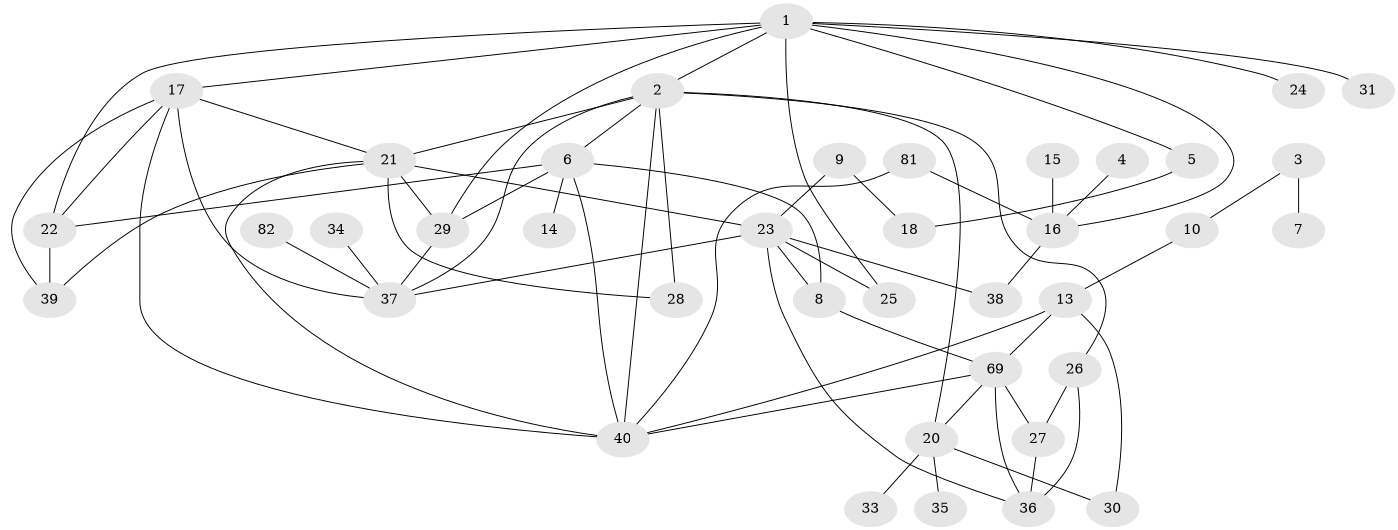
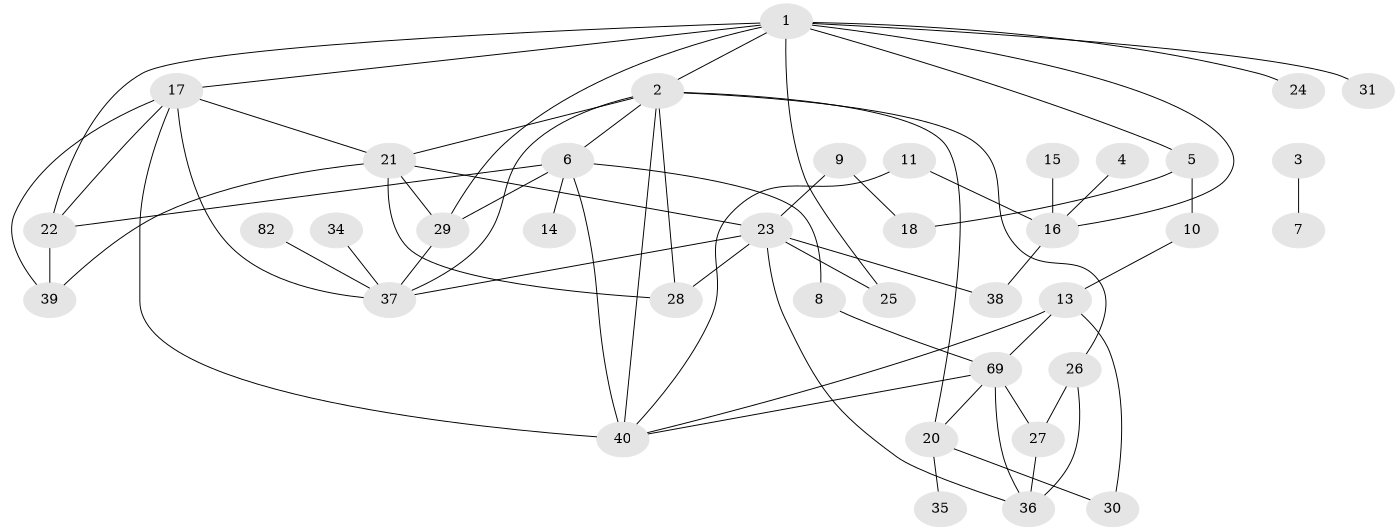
node "81": label "81" -> "11"
edge "3" -- "10": now "5" -- "10"
edge "23" -- "8": now "23" -- "28"
edge "21" -- "40": removed
node "33": removed
